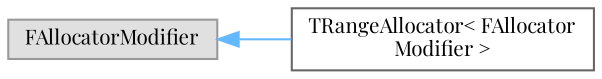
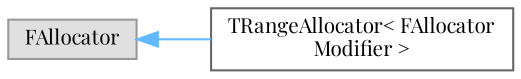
node "FAllocatorModifier": label "FAllocatorModifier" -> "FAllocator"
